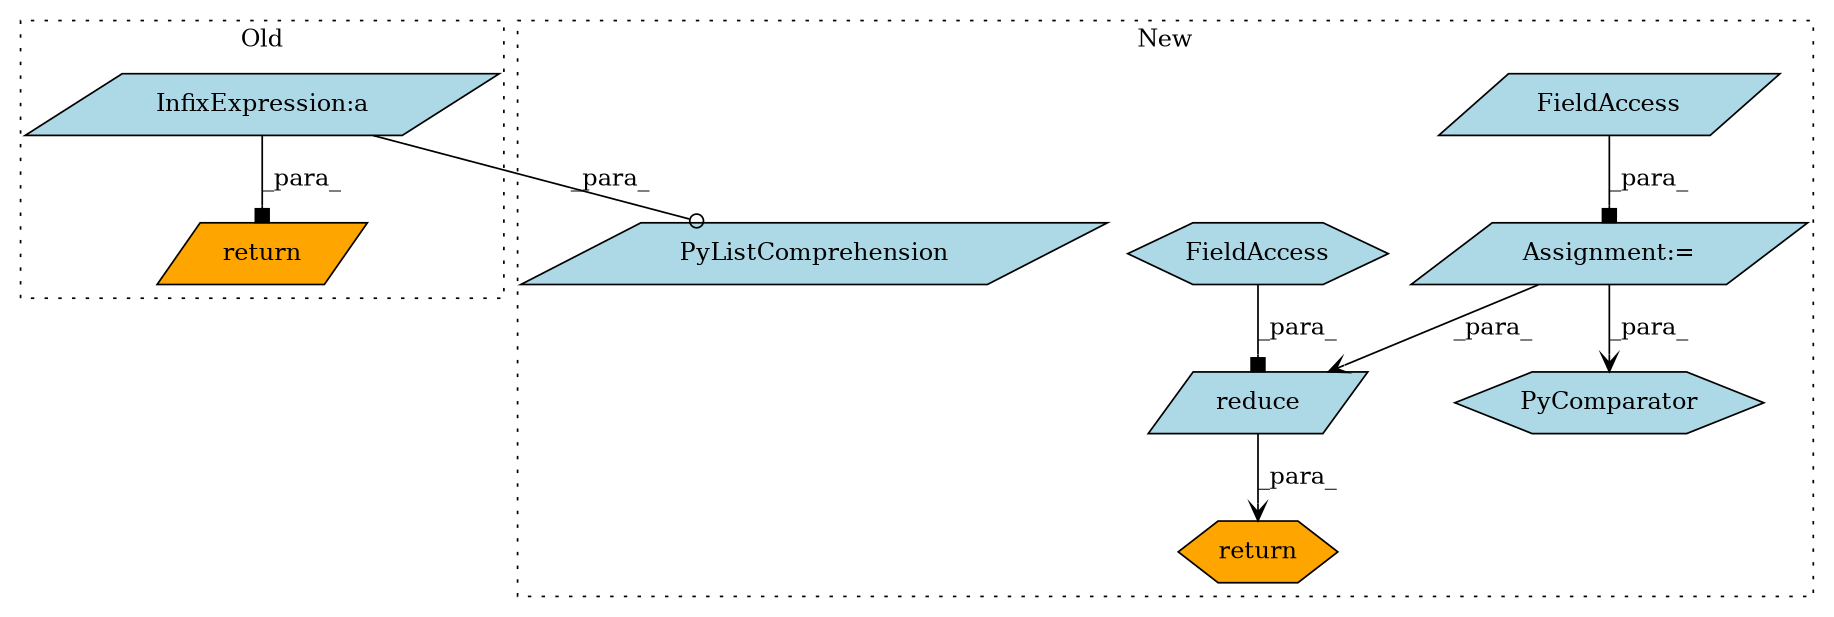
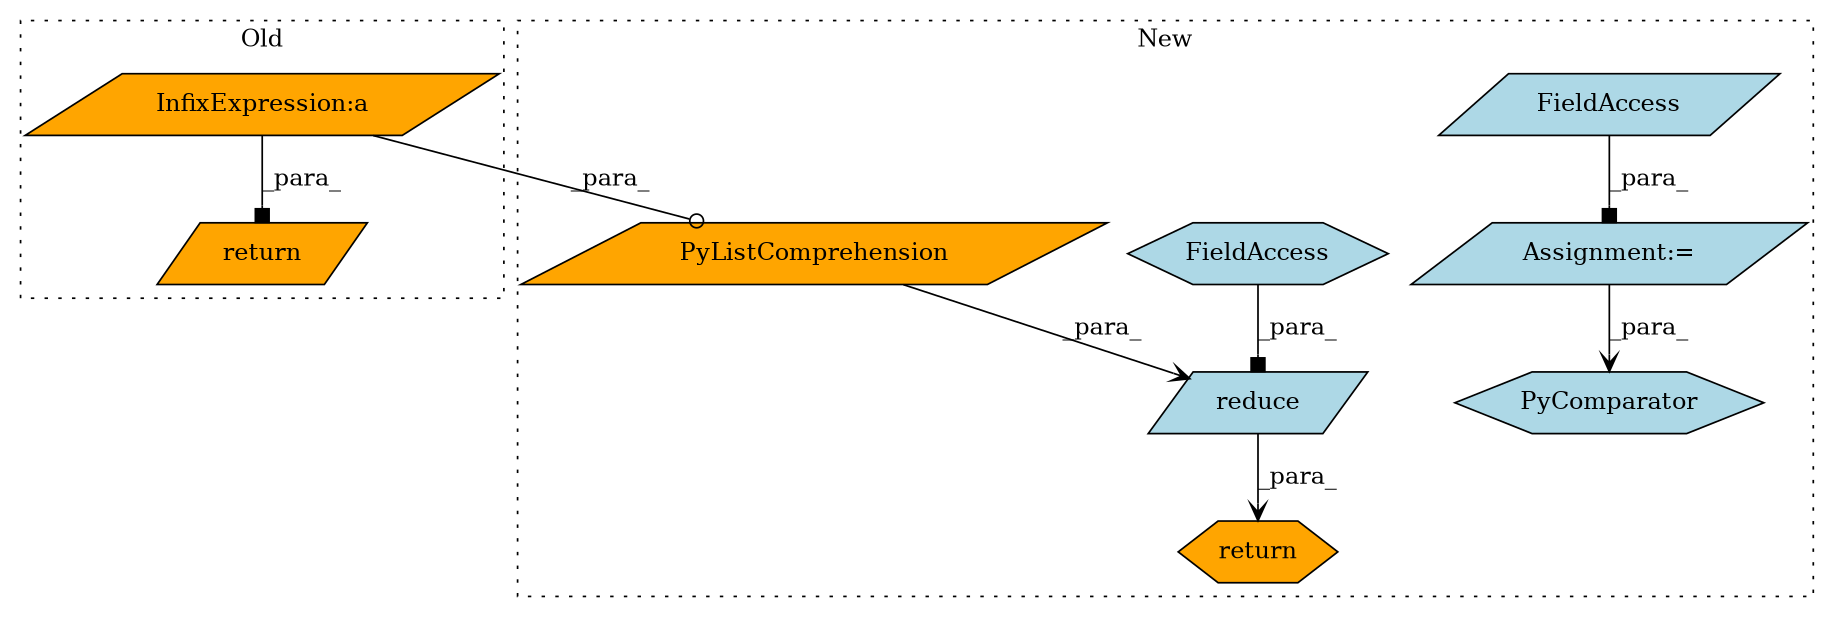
node "InfixExpression:a": fillcolor lightblue -> orange
node "PyListComprehension": fillcolor lightblue -> orange
edge "Assignment:=" -> "reduce": now "PyListComprehension" -> "reduce"
